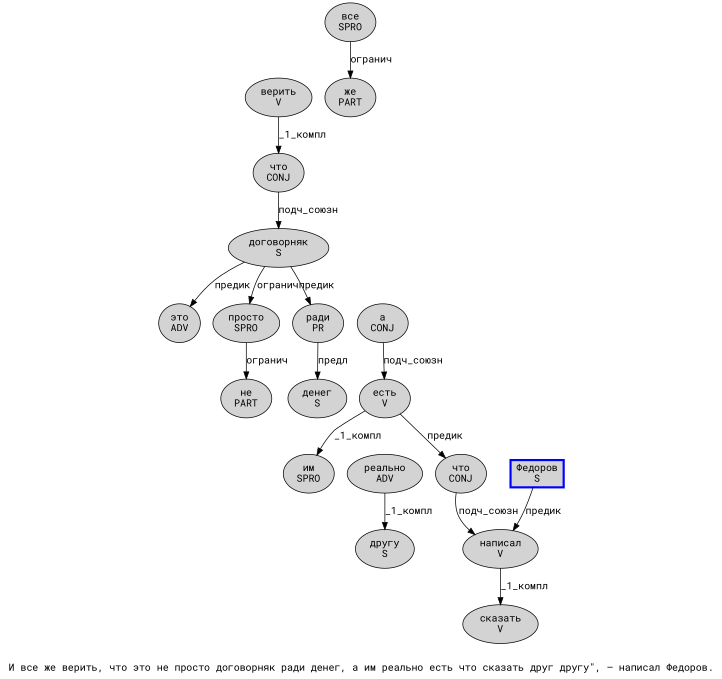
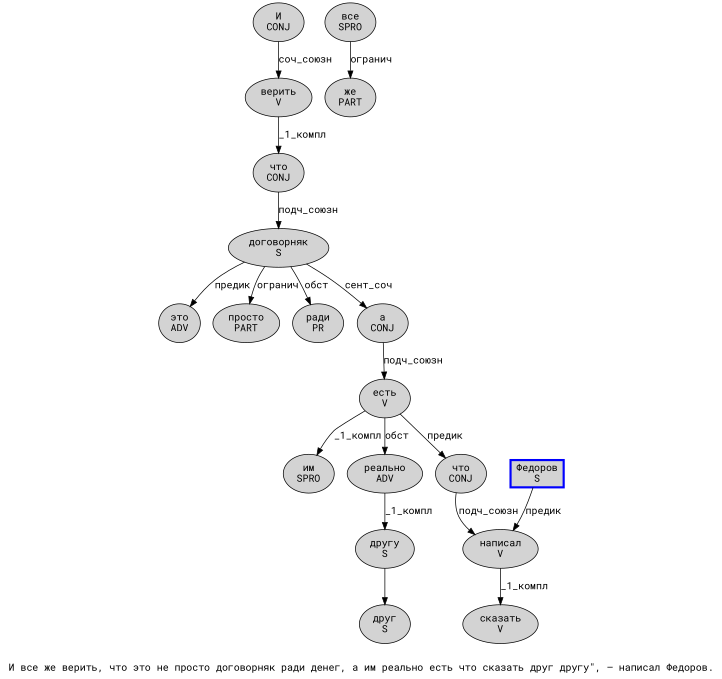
node "И CONJ": added
edge "договорняк S" -> "а CONJ": added, label "сент_соч"
edge "договорняк S" -> "ради PR": label "предик" -> "обст"
node "просто SPRO": label "просто SPRO" -> "просто PART"
node "не PART": removed
node "денег S": removed
edge "есть V" -> "реально ADV": added, label "обст"
node "друг S": added
